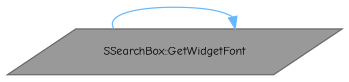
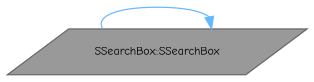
node "SSearchBox::GetWidgetFont": label "SSearchBox::GetWidgetFont" -> "SSearchBox::SSearchBox"
